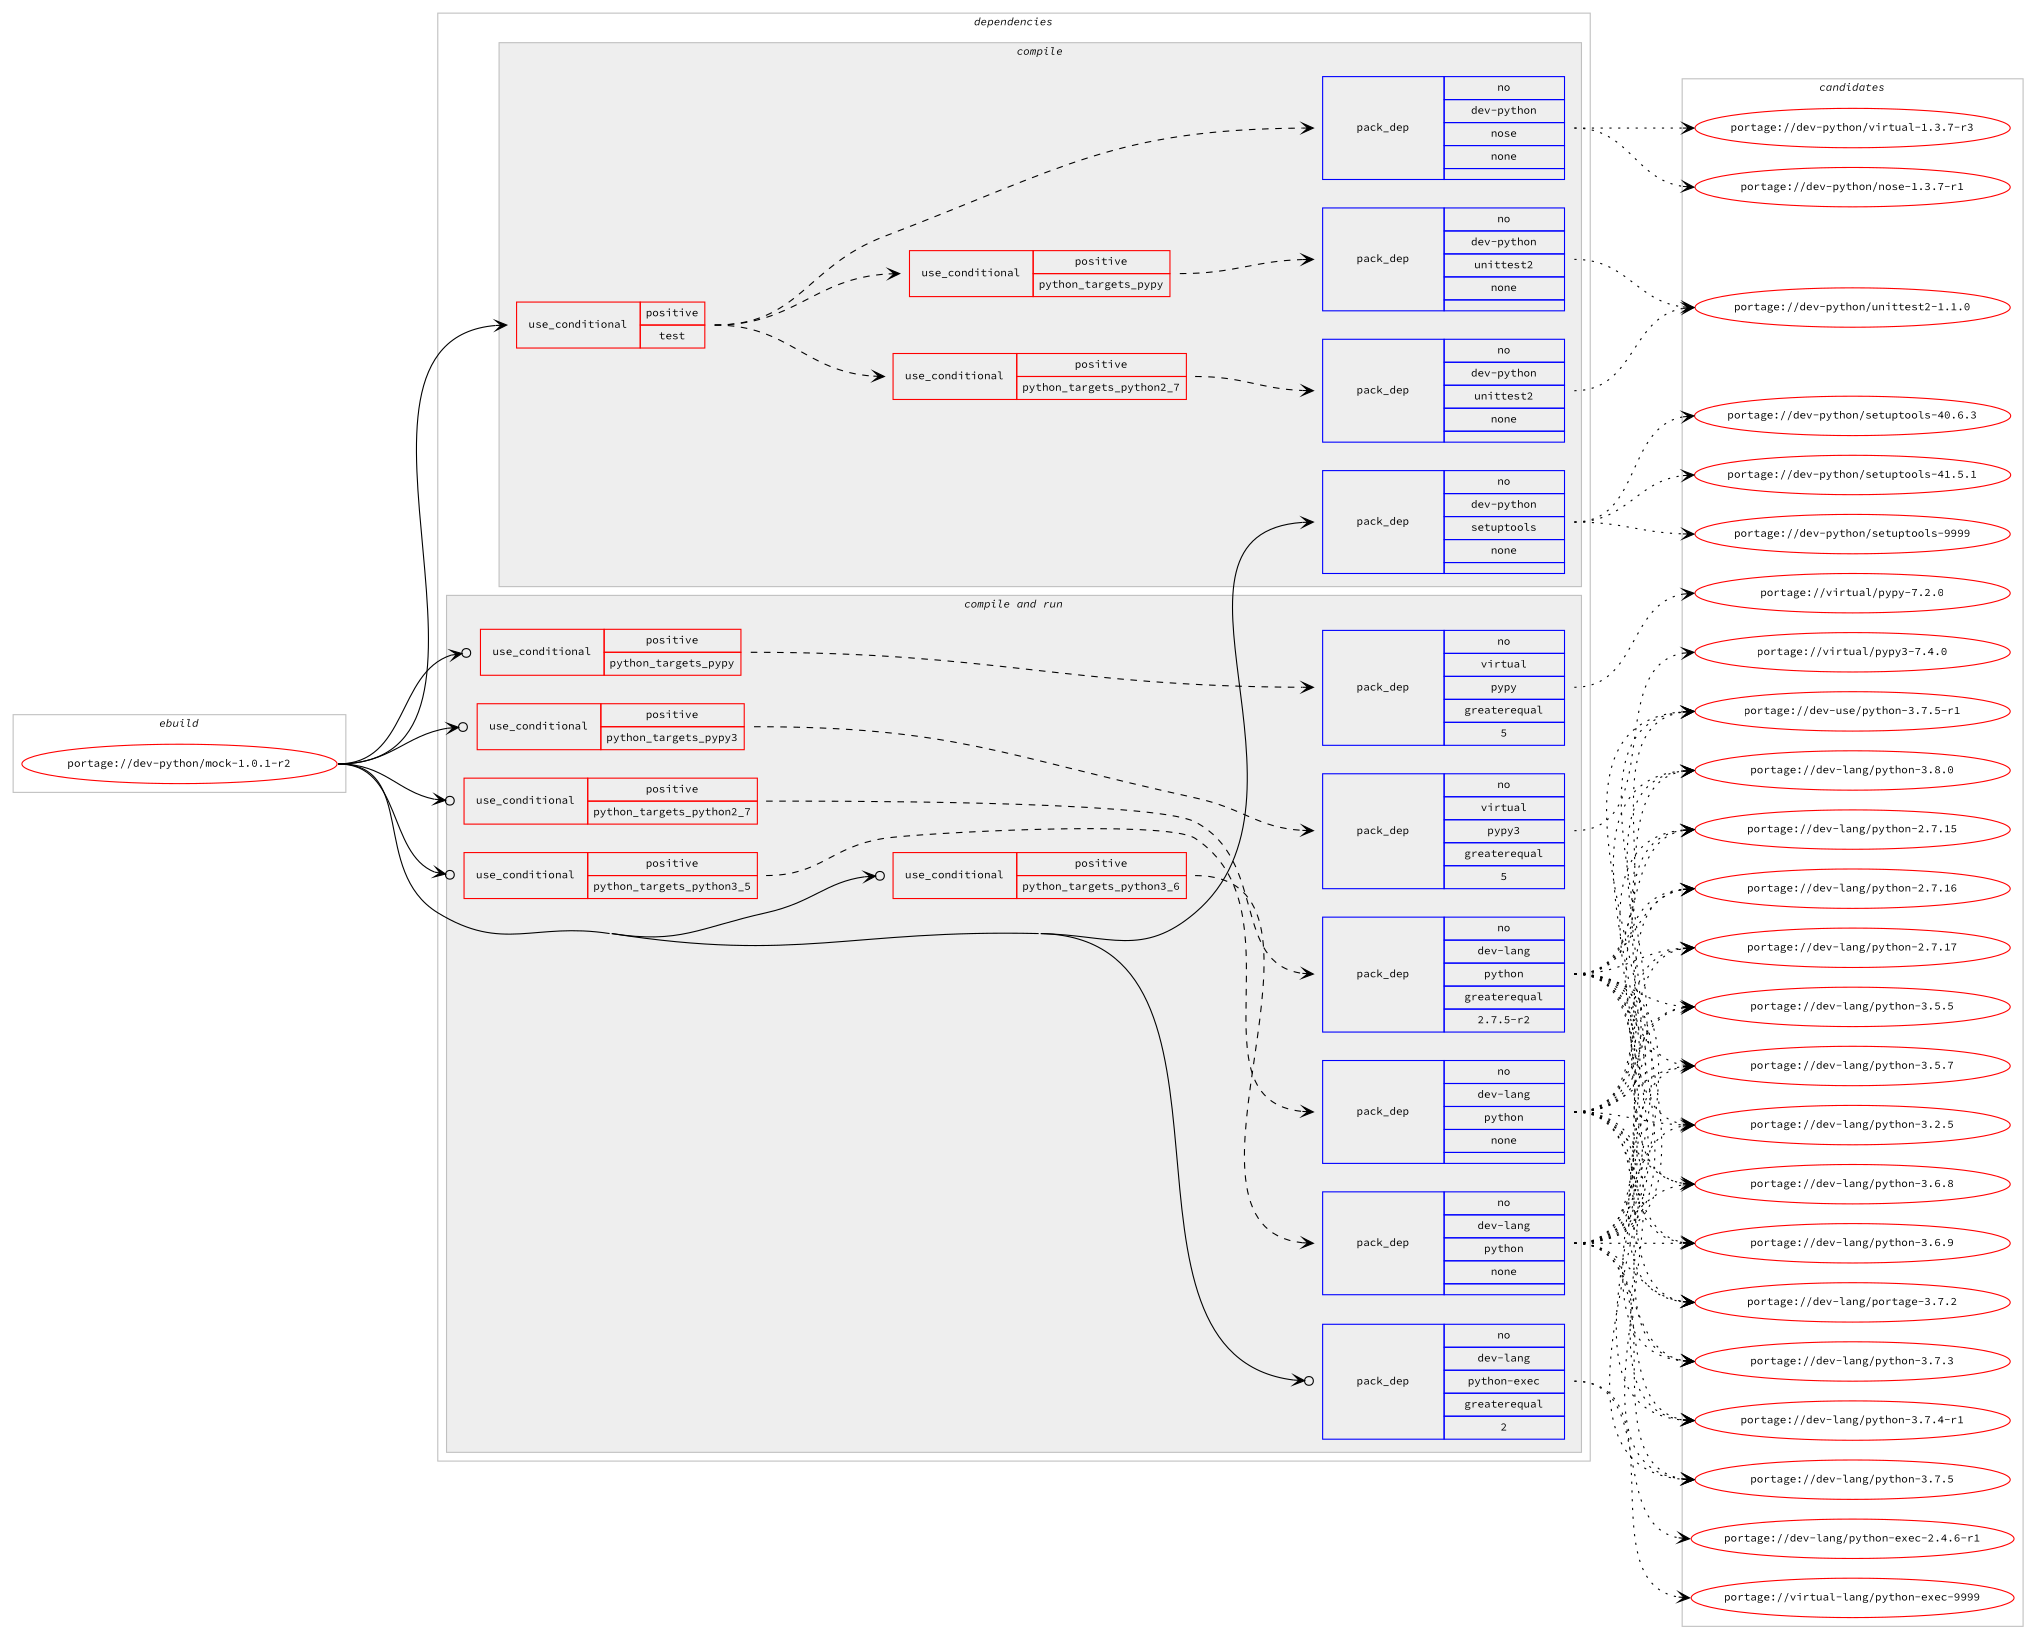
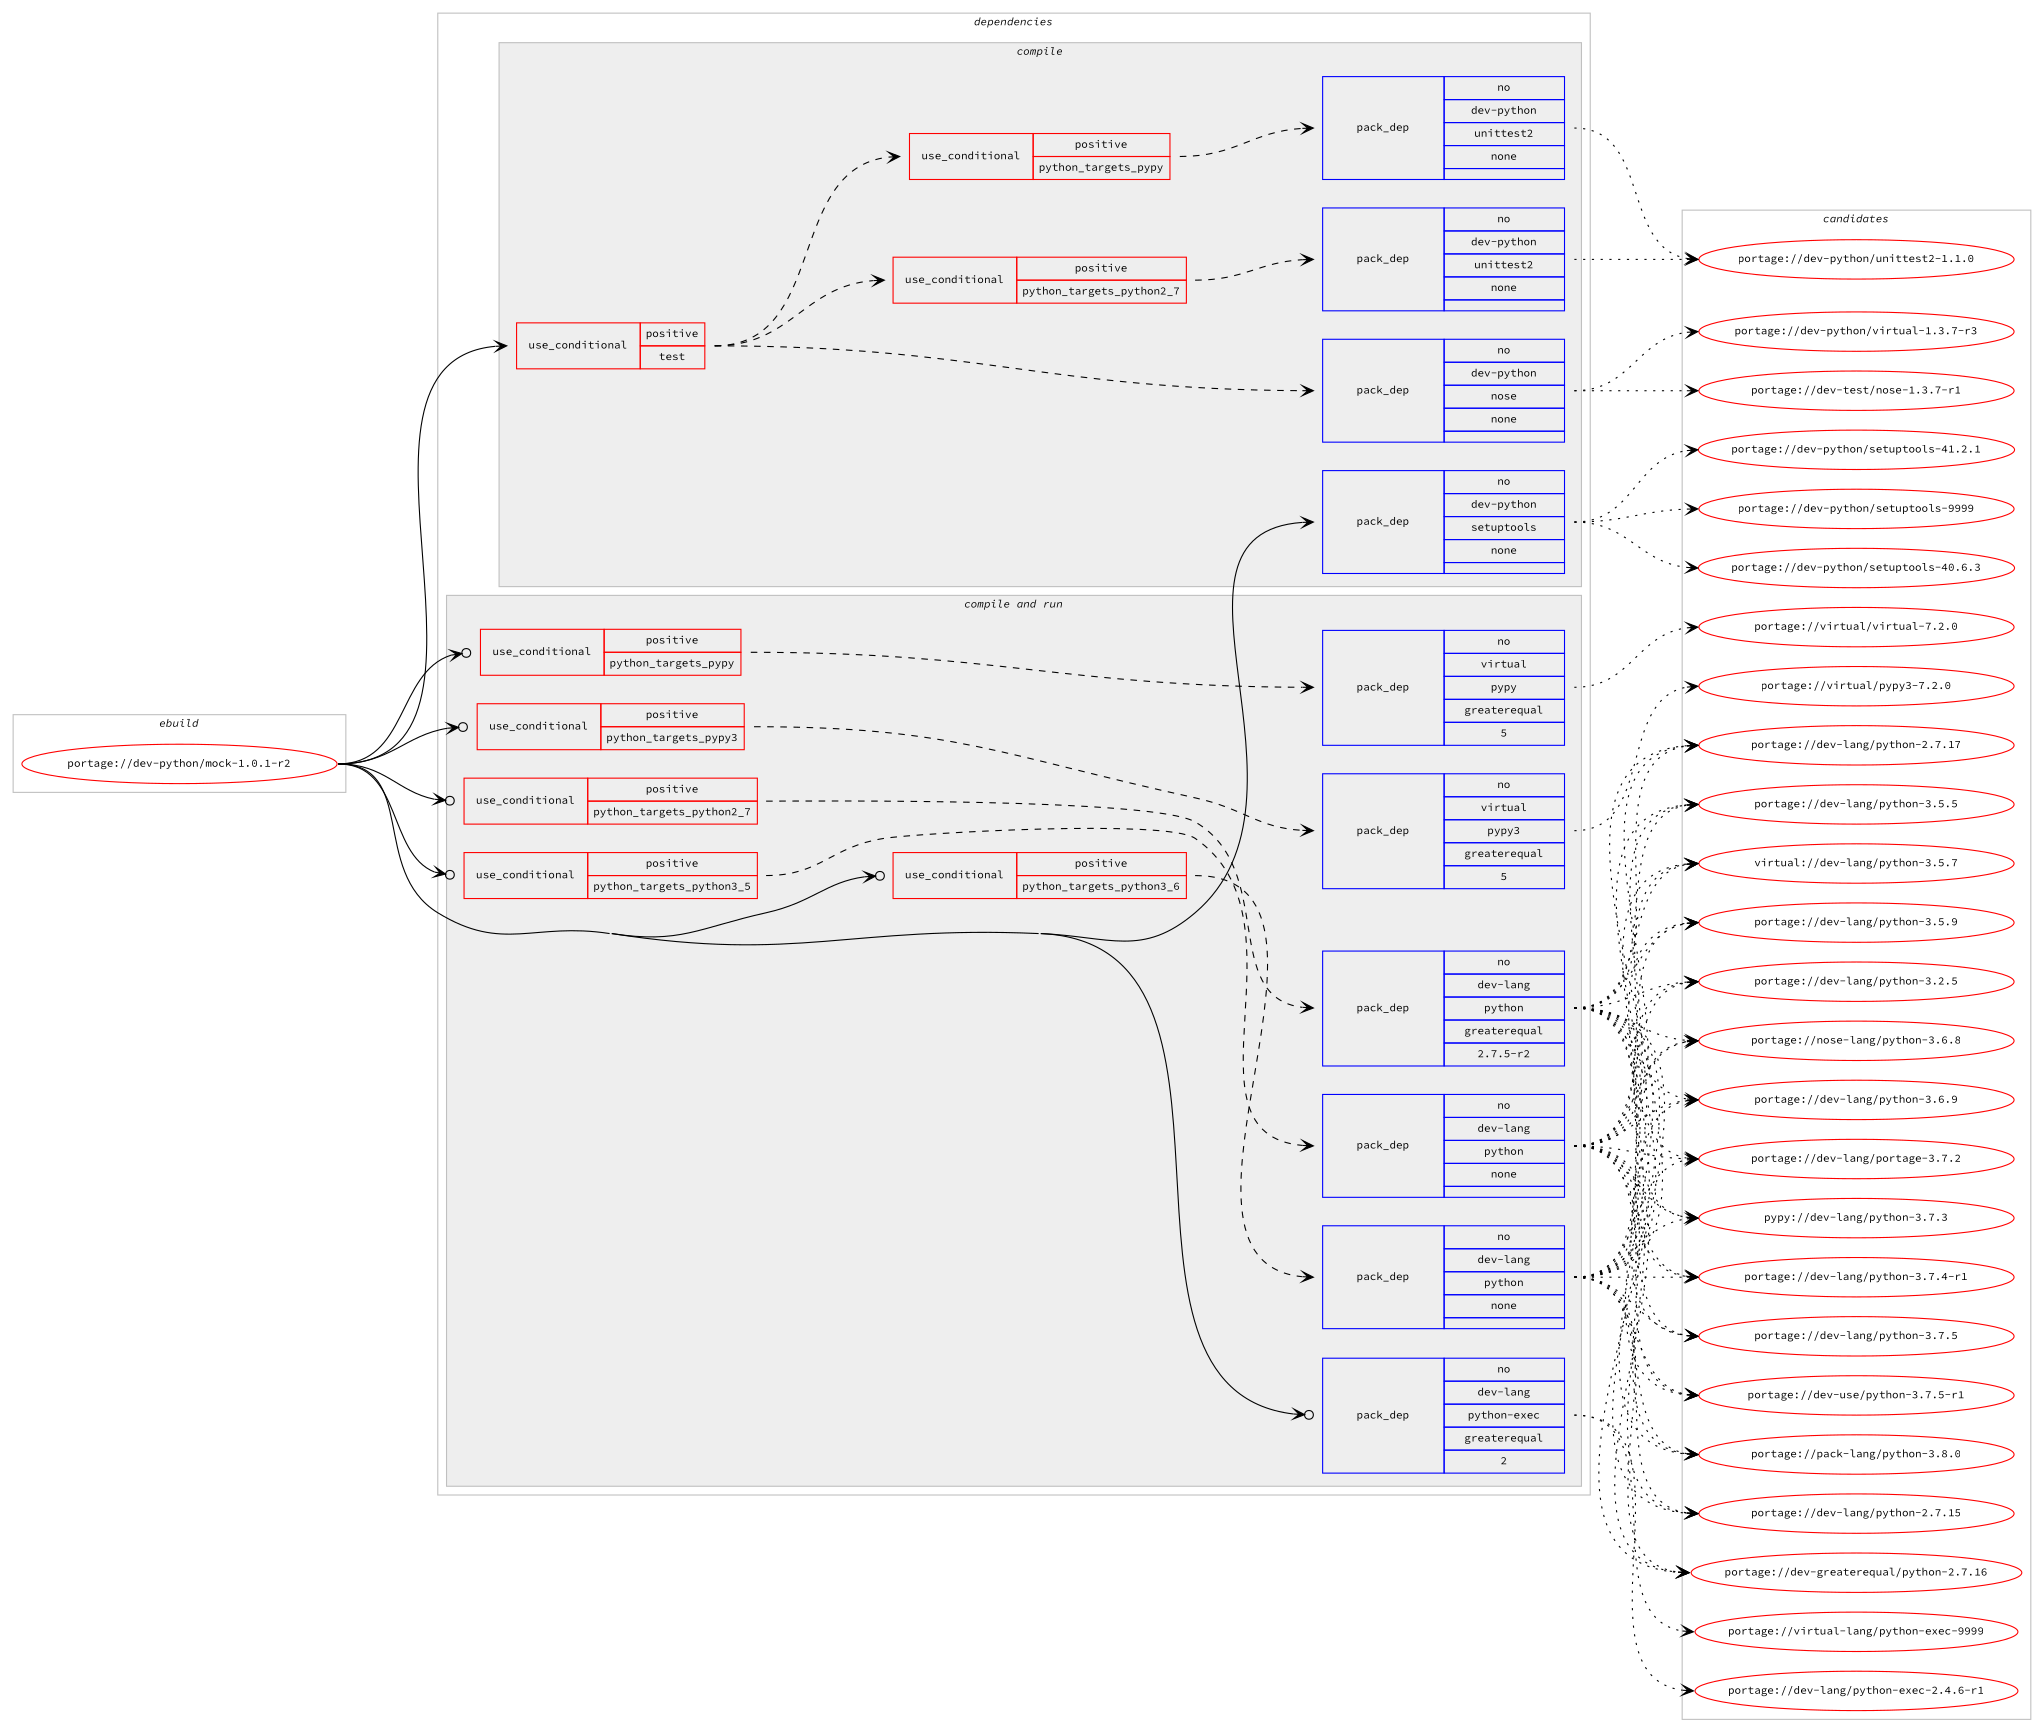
node "portage://dev-python/nose-1.3.7-r1": label "portage://dev-python/nose-1.3.7-r1" -> "portage://dev-test/nose-1.3.7-r1"
node "portage://dev-python/setuptools-41.5.1": label "portage://dev-python/setuptools-41.5.1" -> "portage://dev-python/setuptools-41.2.1"
node "portage://virtual/pypy-7.2.0": label "portage://virtual/pypy-7.2.0" -> "portage://virtual/virtual-7.2.0"
node "portage://virtual/pypy3-7.4.0": label "portage://virtual/pypy3-7.4.0" -> "portage://virtual/pypy3-7.2.0"
node "portage://dev-lang/python-3.8.0": label "portage://dev-lang/python-3.8.0" -> "portage://pack-lang/python-3.8.0"
node "portage://dev-lang/python-2.7.16": label "portage://dev-lang/python-2.7.16" -> "portage://dev-greaterequal/python-2.7.16"
node "portage://dev-lang/python-3.5.9": added
node "portage://dev-lang/python-3.5.7": label "portage://dev-lang/python-3.5.7" -> "virtual://dev-lang/python-3.5.7"
node "portage://dev-lang/python-3.6.8": label "portage://dev-lang/python-3.6.8" -> "portage://nose-lang/python-3.6.8"
node "portage://dev-lang/python-3.7.3": label "portage://dev-lang/python-3.7.3" -> "pypy://dev-lang/python-3.7.3"
